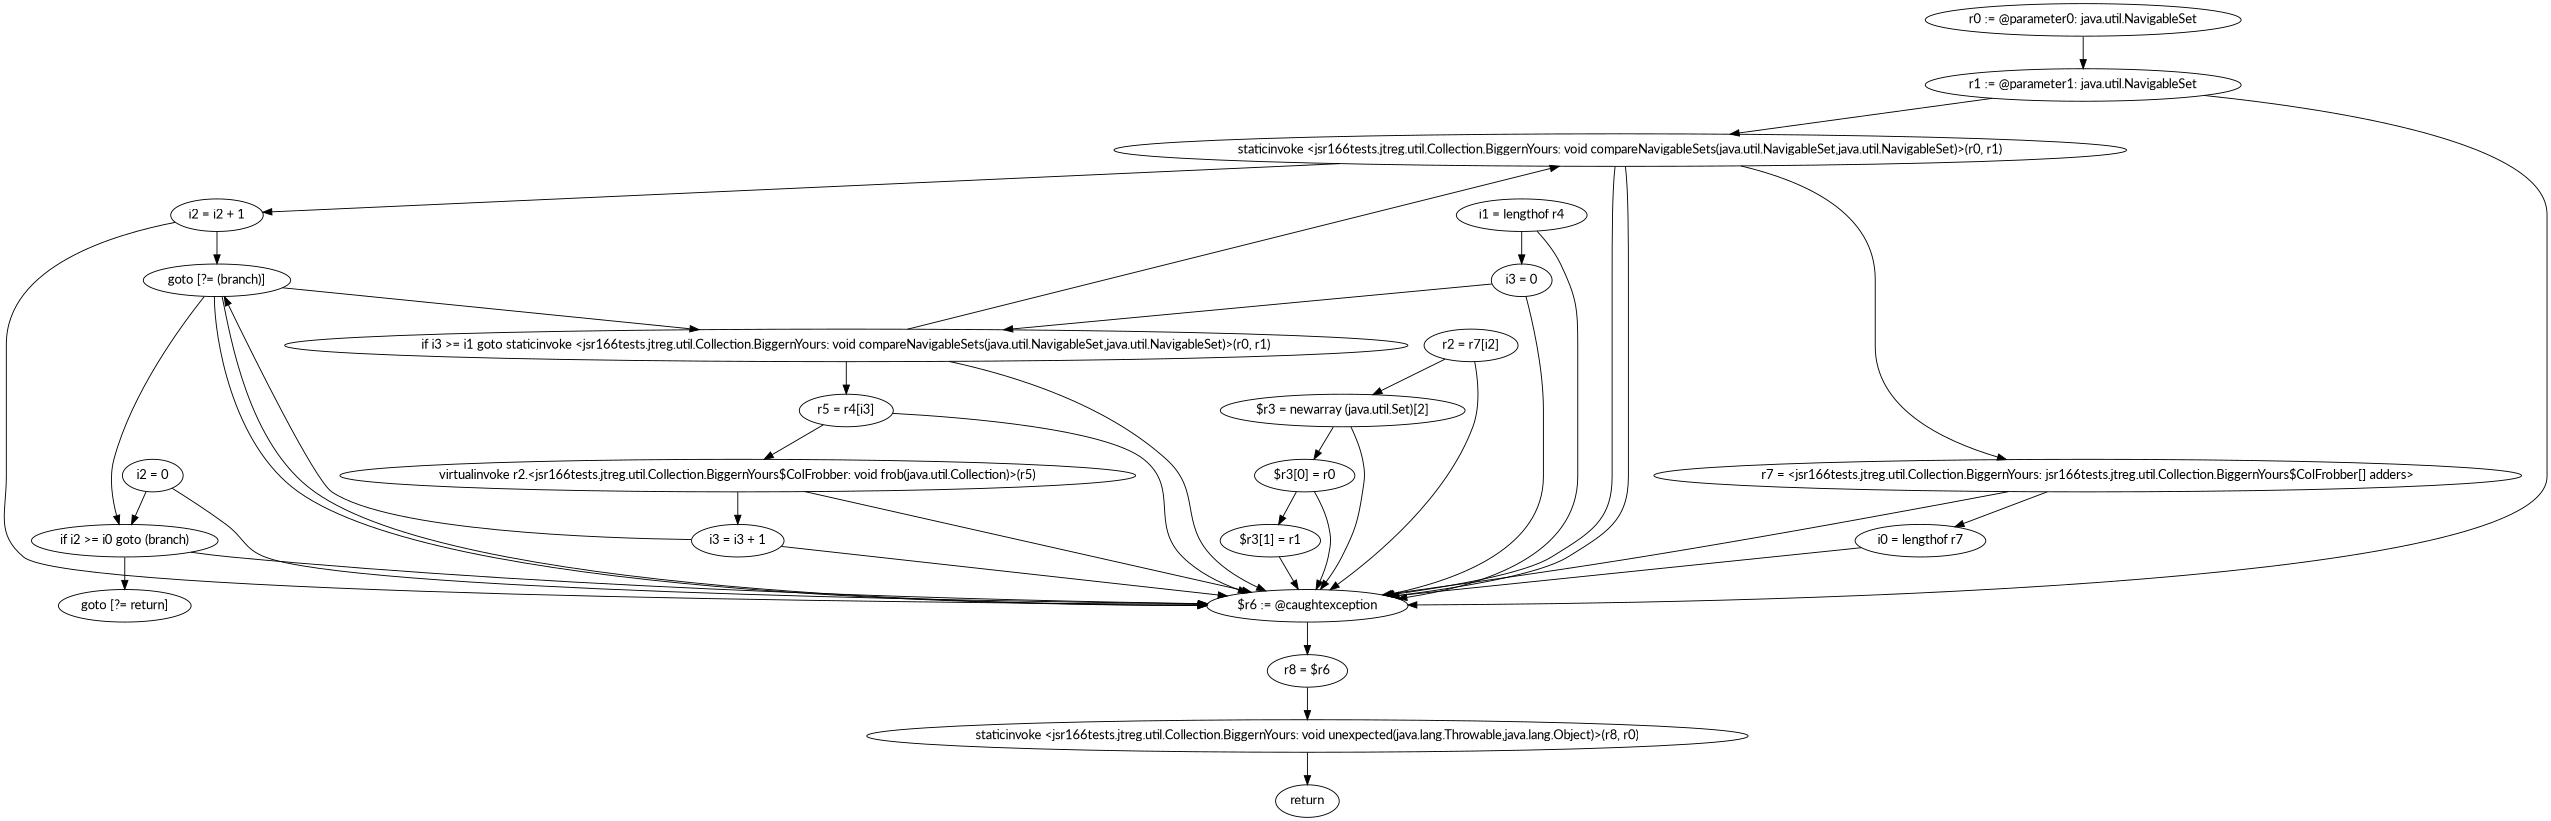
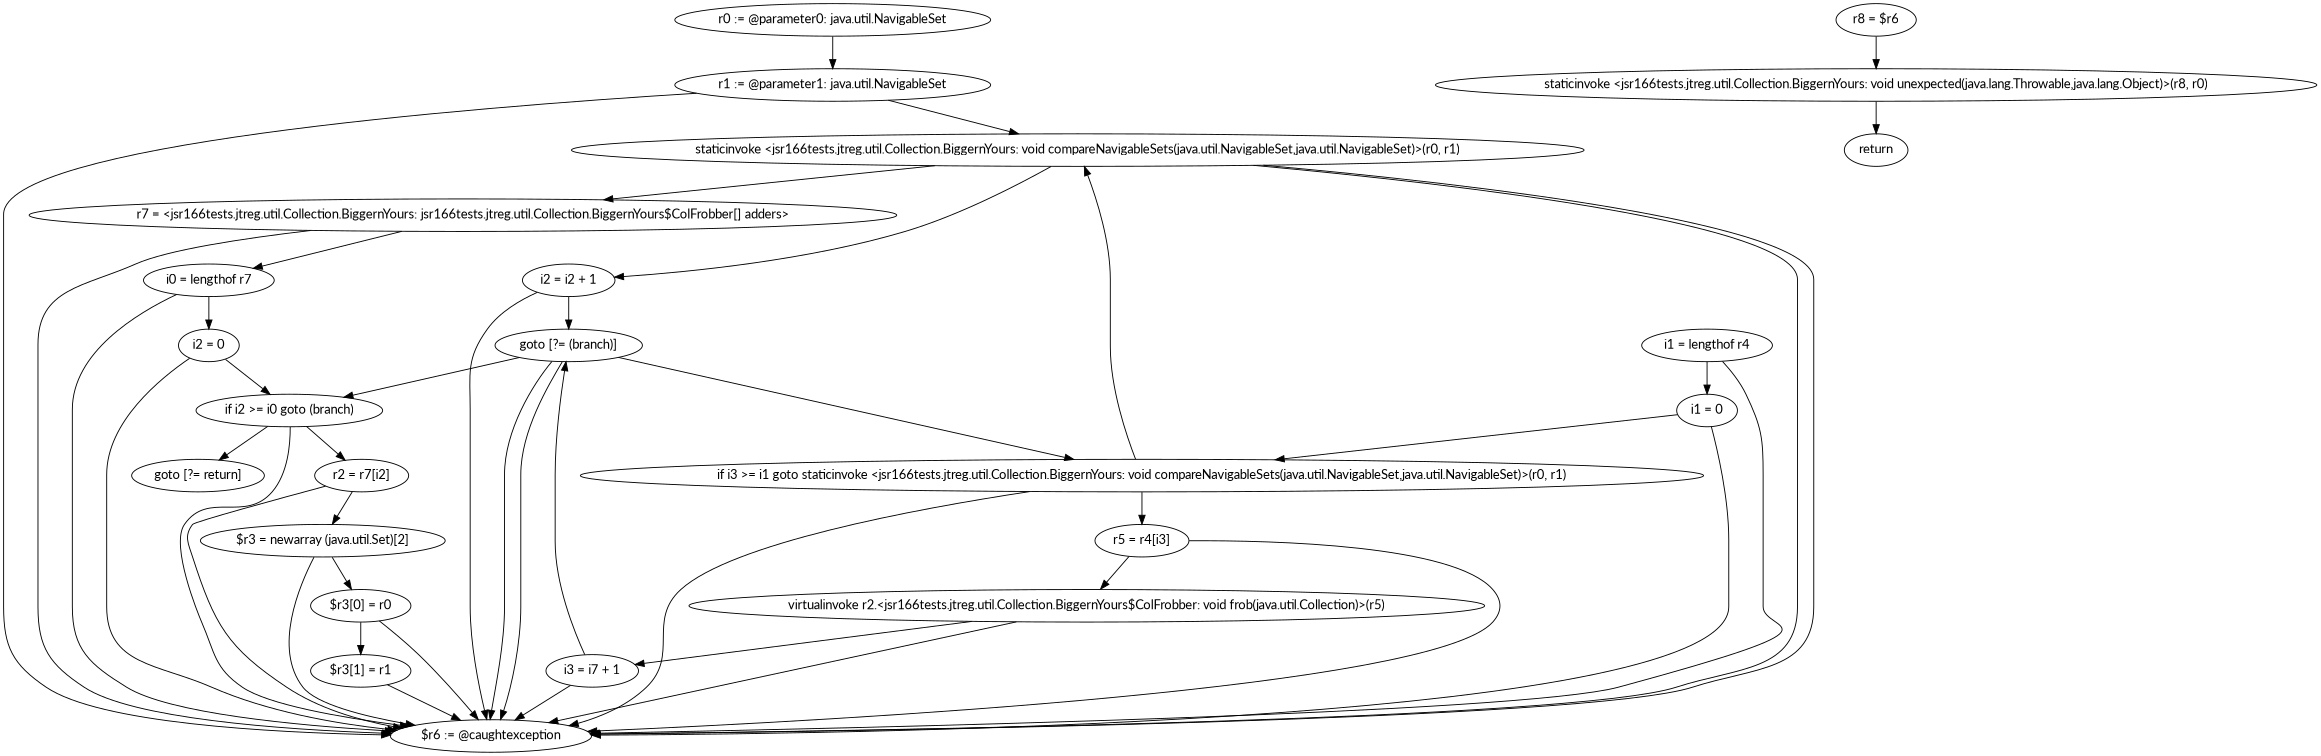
node "i3 = 0": label "i3 = 0" -> "i1 = 0"
edge "i0 = lengthof r7" -> "i2 = 0": added
edge "if i2 >= i0 goto (branch)" -> "r2 = r7[i2]": added
node "i3 = i3 + 1": label "i3 = i3 + 1" -> "i3 = i7 + 1"
edge "$r6 := @caughtexception" -> "r8 = $r6": removed
